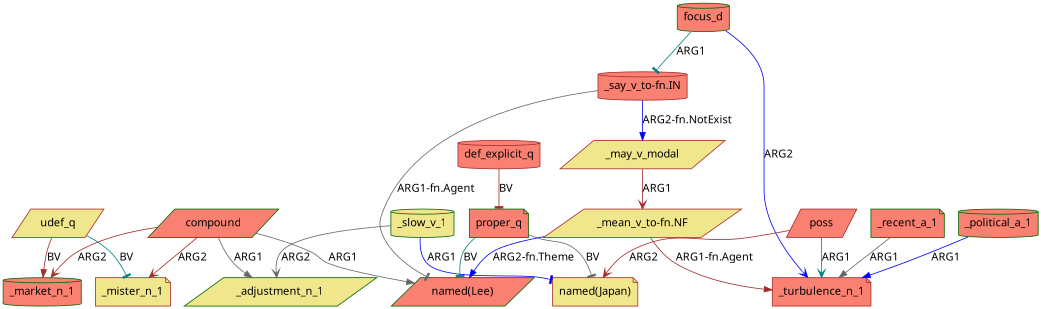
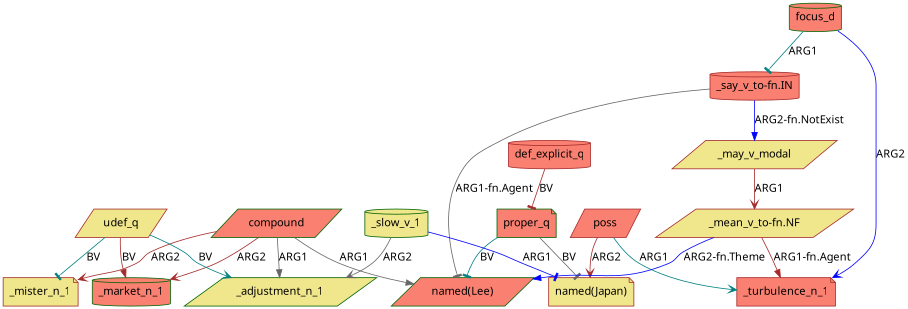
node "_recent_a_1": removed
node "_political_a_1": removed
edge "udef_q" -> "_adjustment_n_1": added, label "BV"
